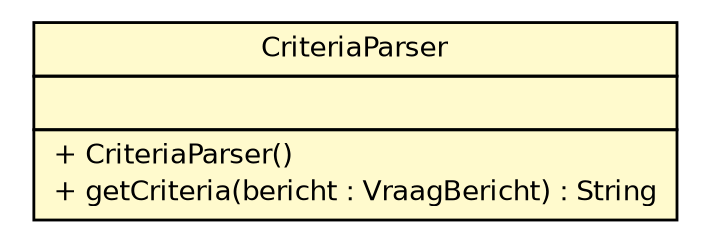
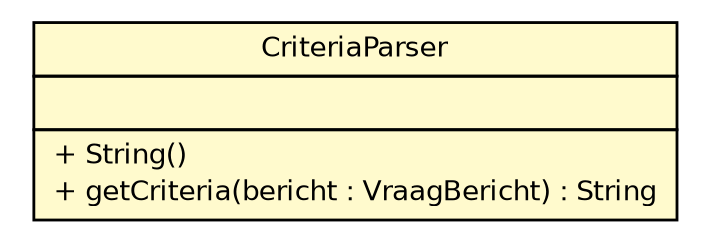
node "CriteriaParser": text "+ CriteriaParser()" -> "+ String()"
